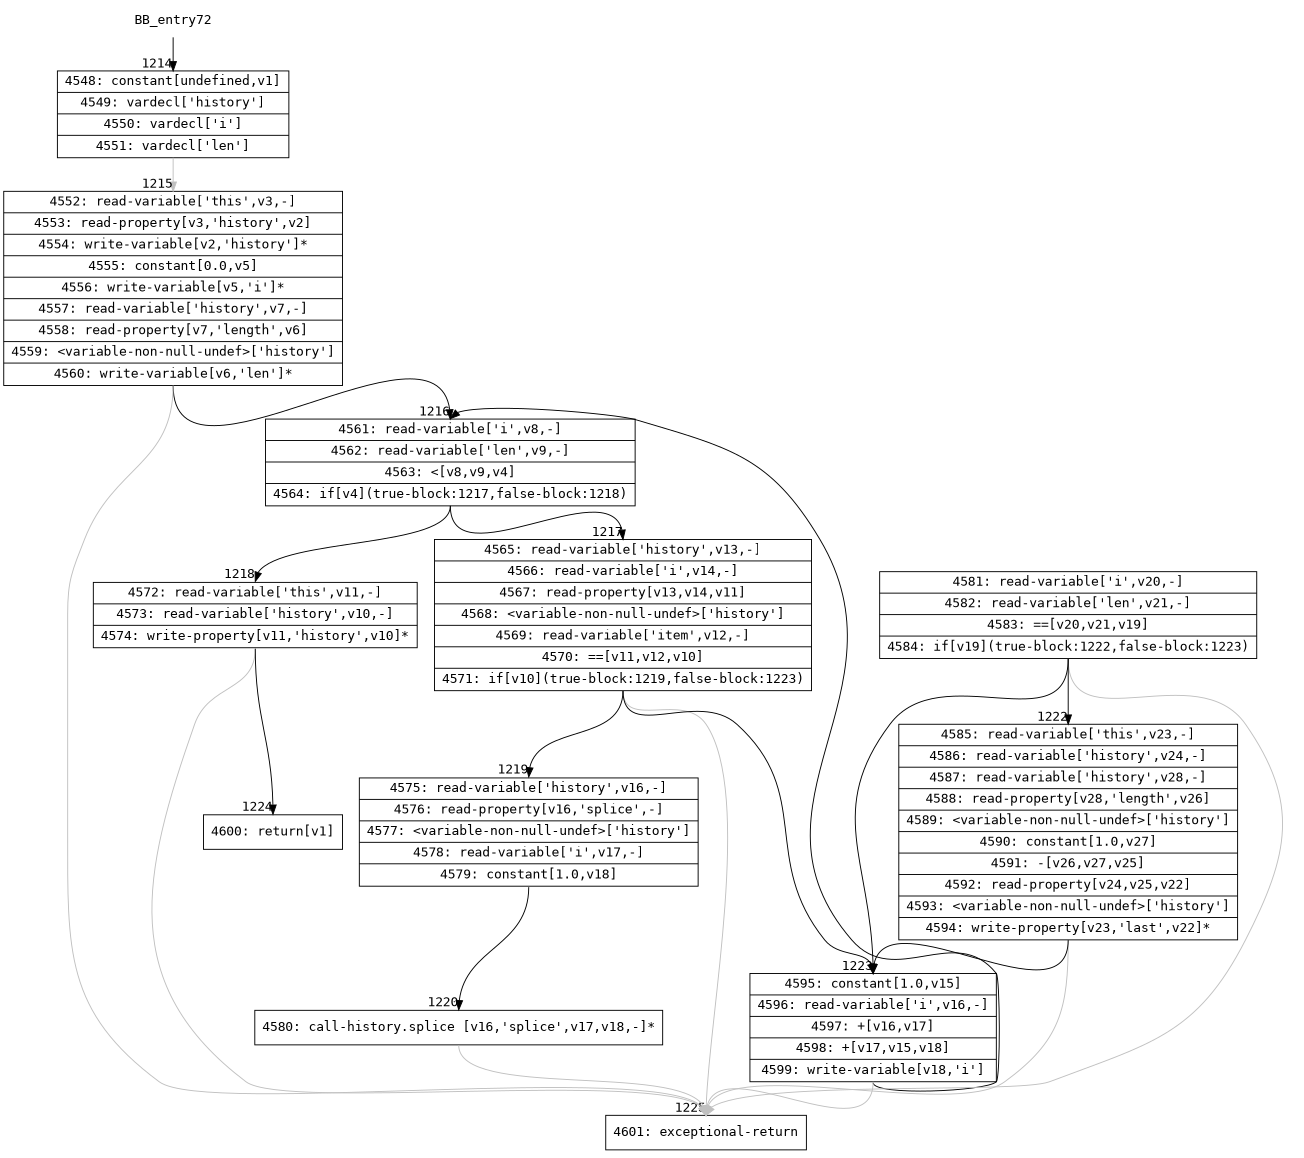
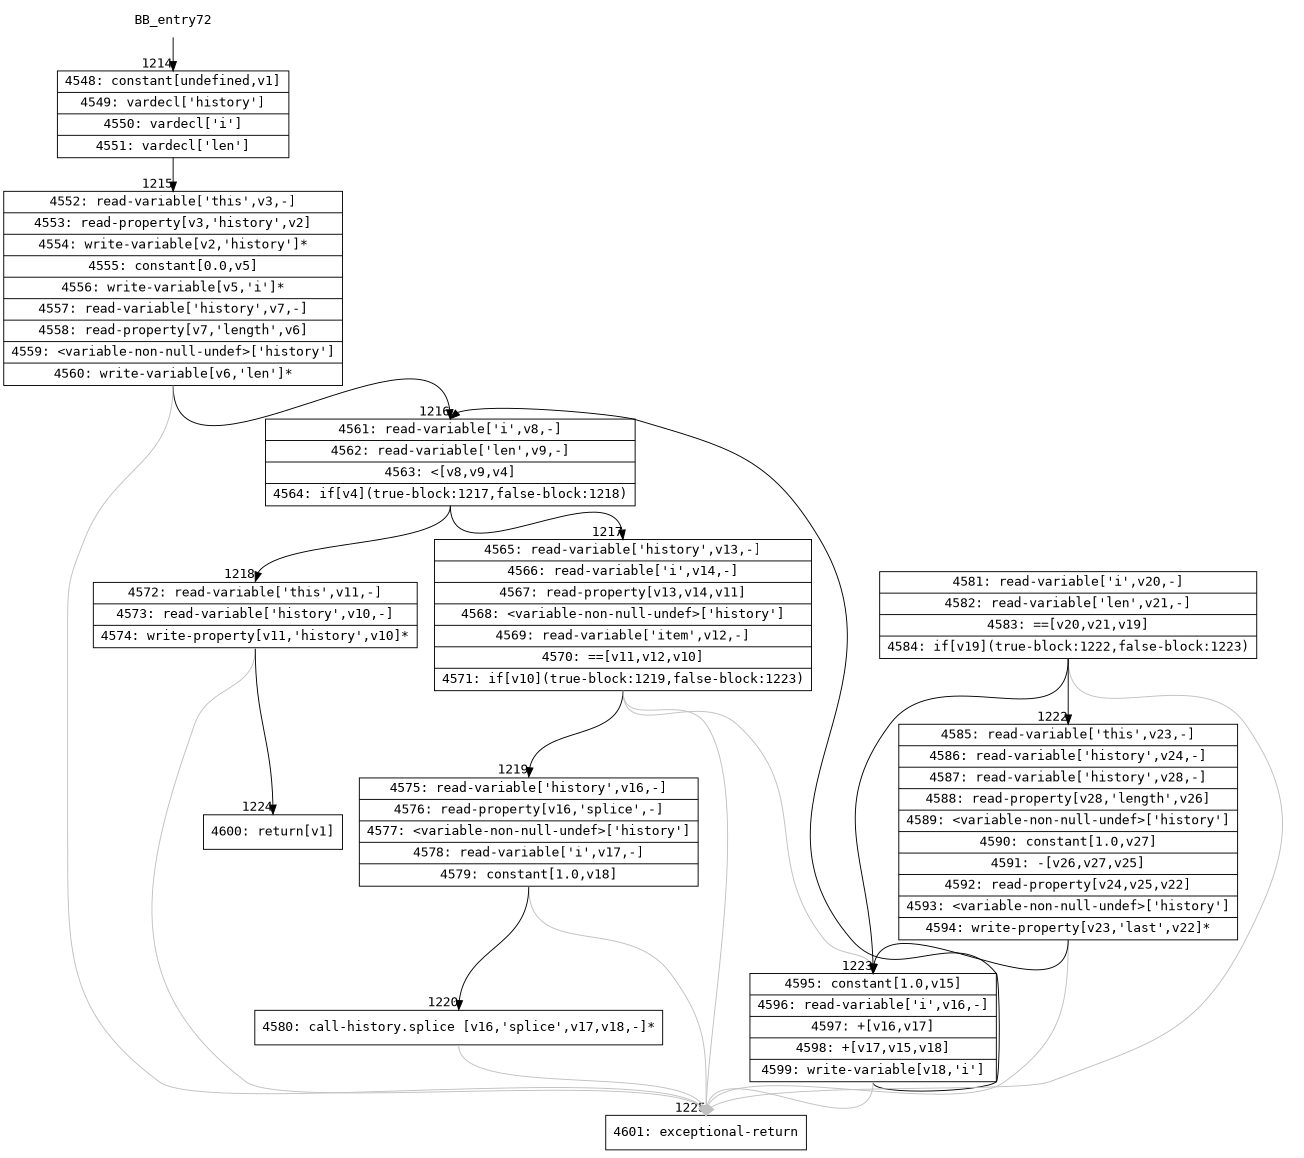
edge "4548: constant[undefined,v1]" -> "4552: read-variable['this',v3,-]": color gray -> black
edge "4565: read-variable['history',v13,-]" -> "4595: constant[1.0,v15]": color black -> gray
edge "4575: read-variable['history',v16,-]" -> "4601: exceptional-return": added
